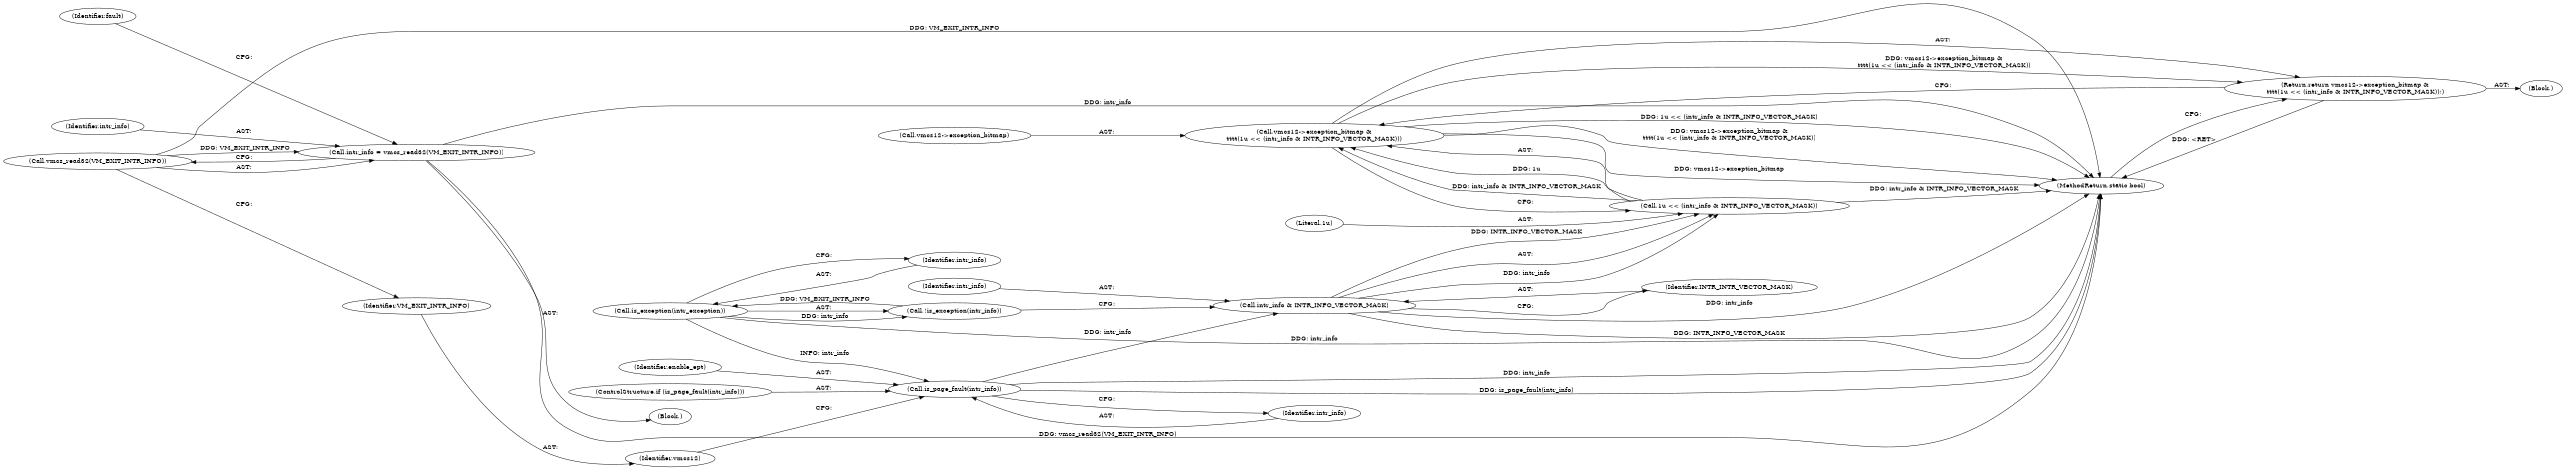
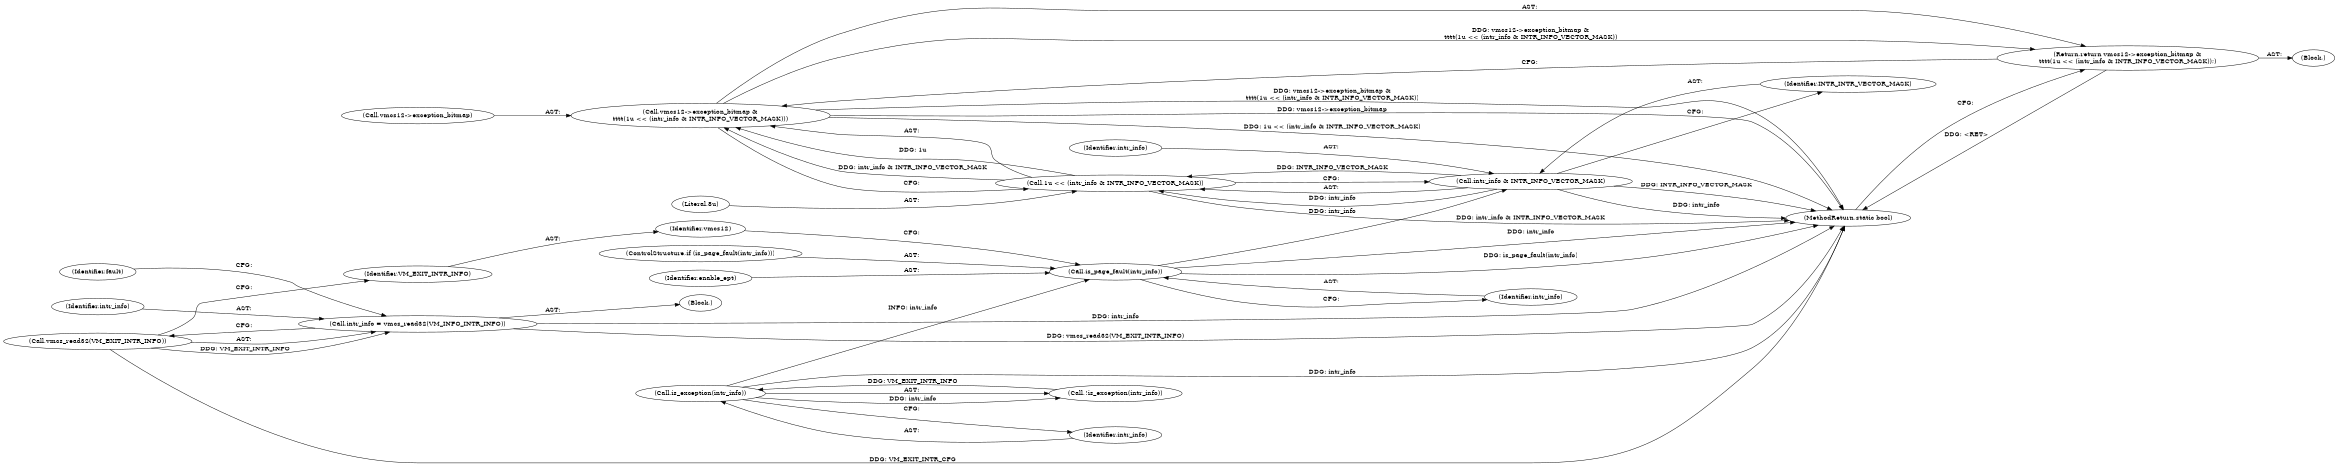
edge "(Call,vmcs_read32(VM_EXIT_INTR_INFO))" -> "(MethodReturn,static bool)": label "DDG: VM_EXIT_INTR_INFO" -> "DDG: VM_EXIT_INTR_CFG"
node "(Call,intr_info = vmcs_read32(VM_EXIT_INTR_INFO))": label "(Call,intr_info = vmcs_read32(VM_EXIT_INTR_INFO))" -> "(Call,intr_info = vmcs_read32(VM_INFO_INTR_INFO))"
node "(Literal,1u)": label "(Literal,1u)" -> "(Literal,8u)"
edge "(Call,!is_exception(intr_info))" -> "(Call,intr_info & INTR_INFO_VECTOR_MASK)": now "(Call,1u << (intr_info & INTR_INFO_VECTOR_MASK))" -> "(Call,intr_info & INTR_INFO_VECTOR_MASK)"
node "(Call,is_exception(intr_exception))": label "(Call,is_exception(intr_exception))" -> "(Call,is_exception(intr_info))"
